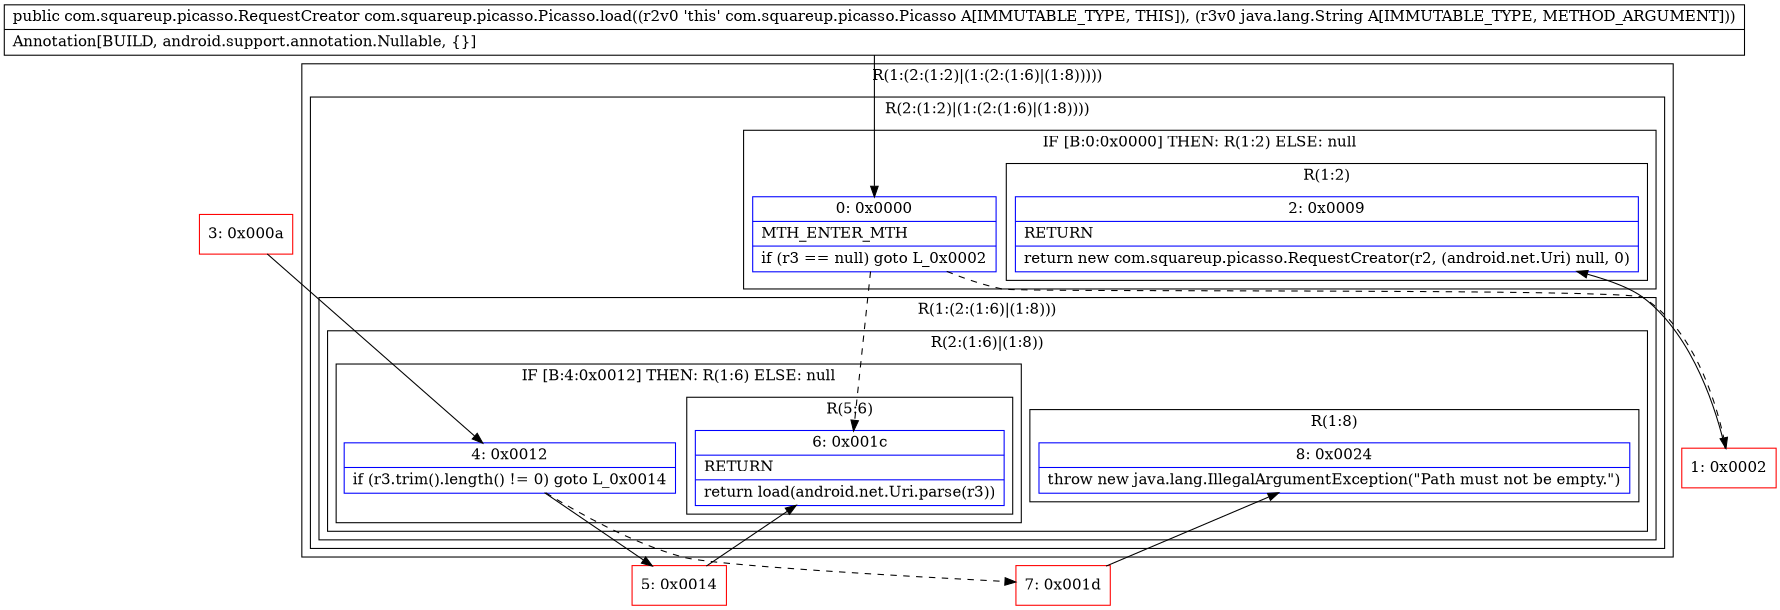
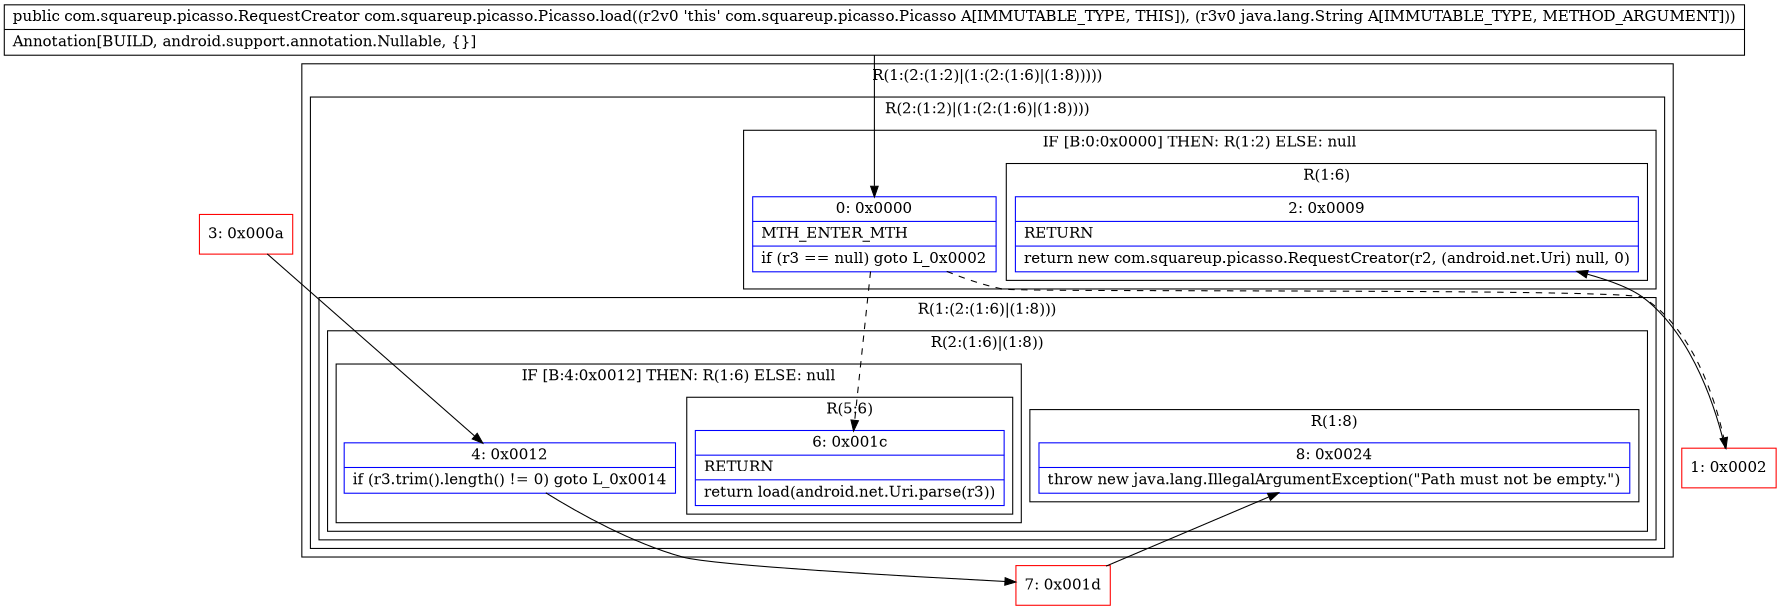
cluster "R(1:2)": label "R(1:2)" -> "R(1:6)"
edge "4: 0x0012" -> "7: 0x001d": style dashed -> solid
node "5: 0x0014": removed
